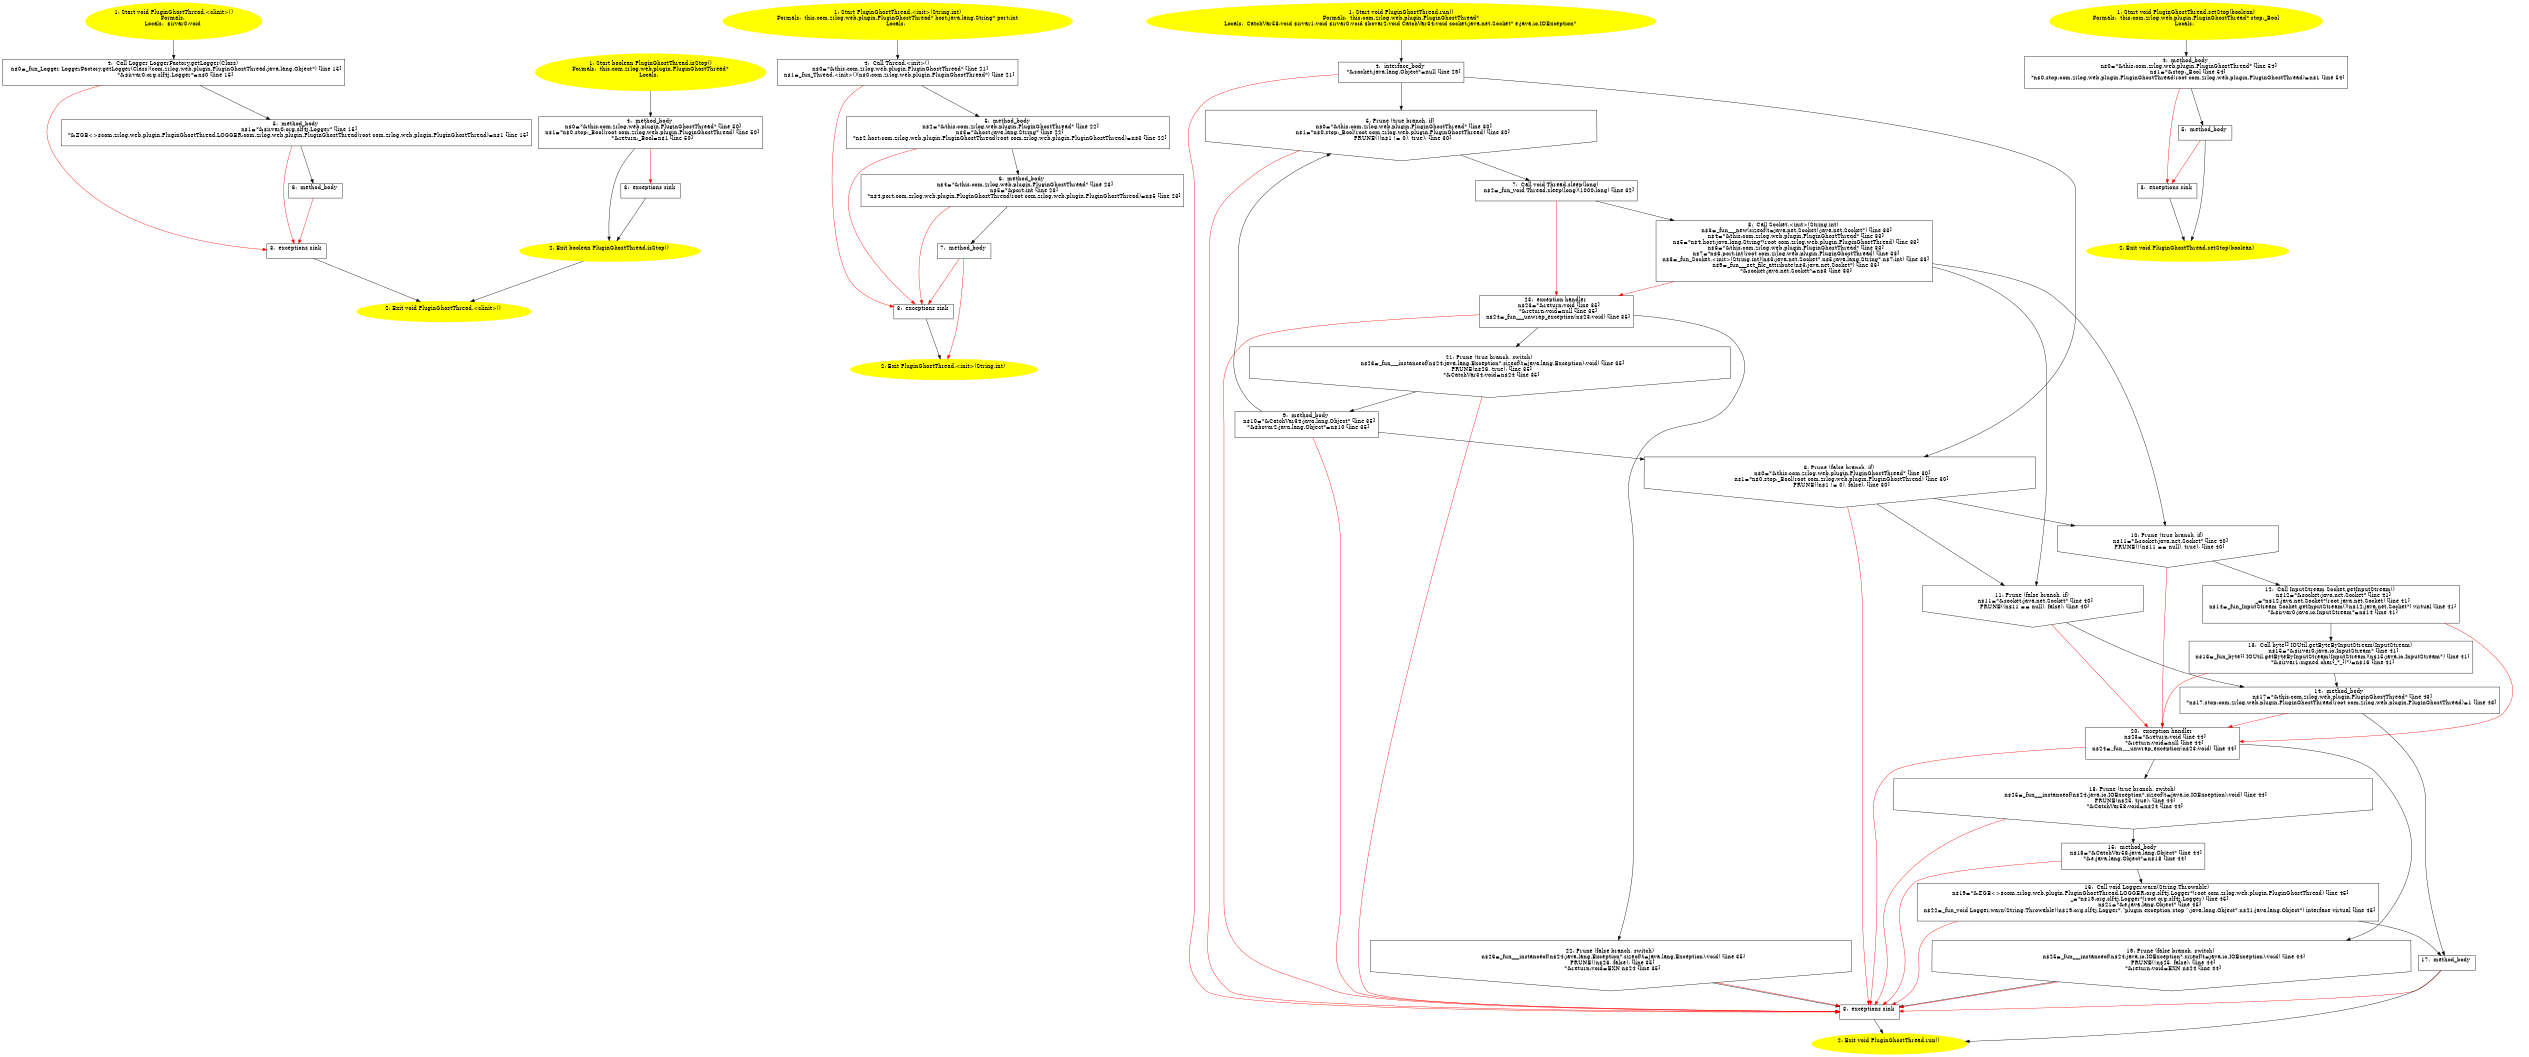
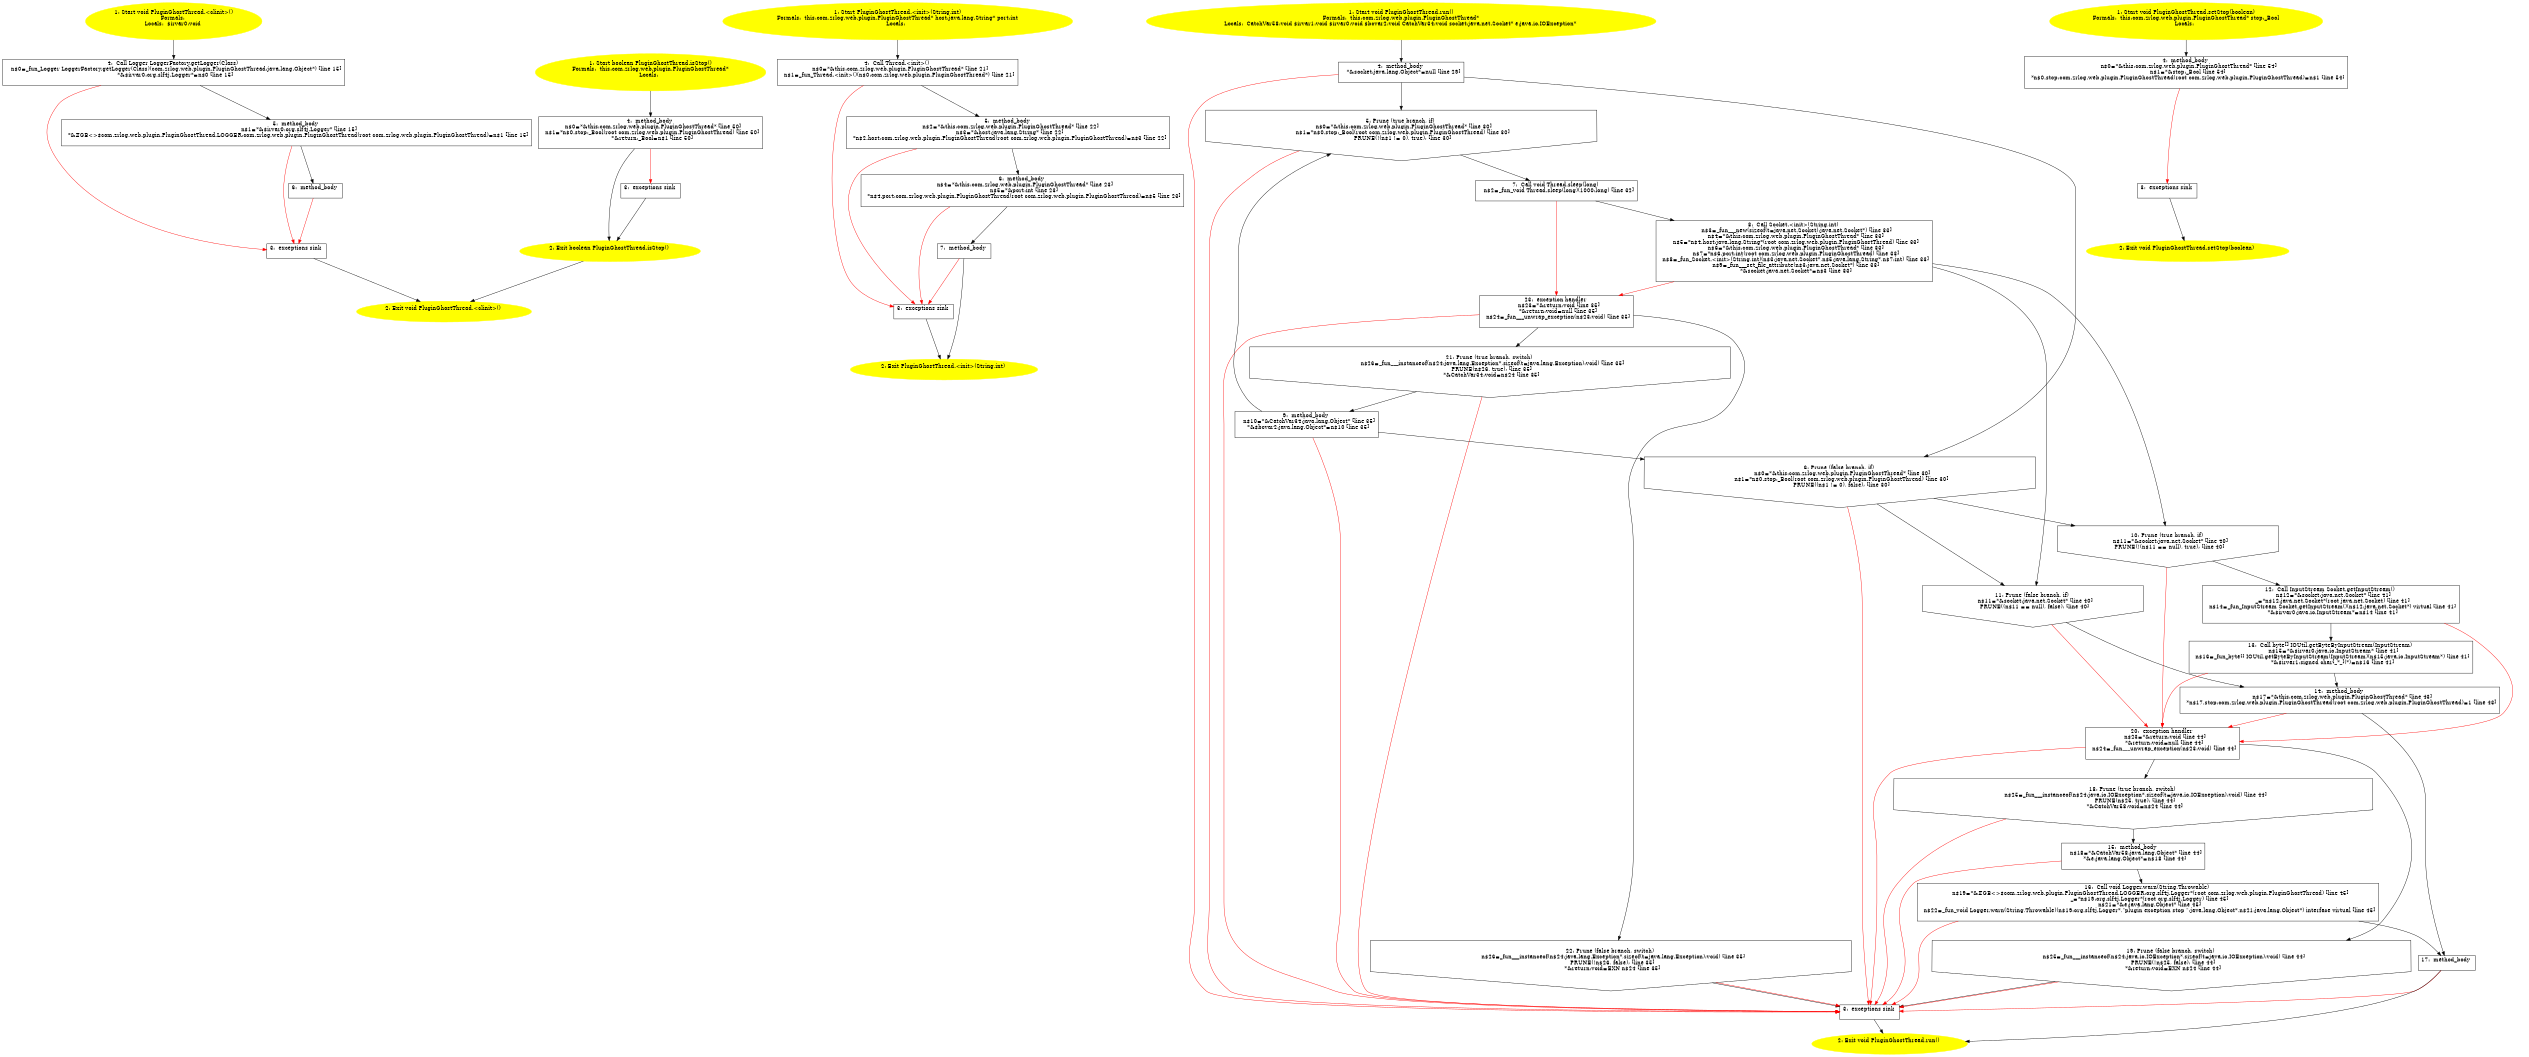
node "4:  interface_body *&socket:java.lang.Object*=null [line 29]": label "4:  interface_body *&socket:java.lang.Object*=null [line 29]" -> "4:  method_body *&socket:java.lang.Object*=null [line 29]"
node "5:  method_body": removed
edge "7:  method_body" -> "2: Exit PluginGhostThread.<init>(String,int)": color red -> black
